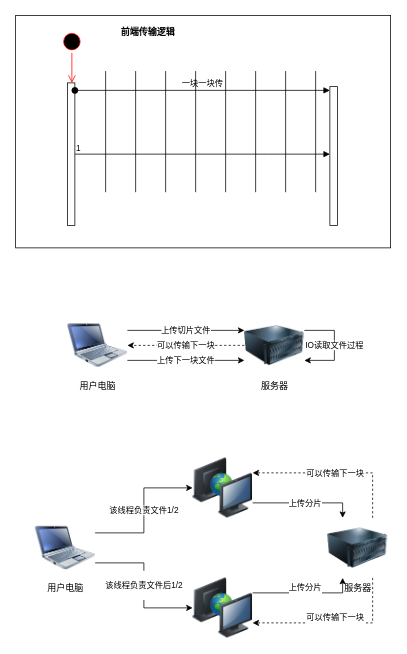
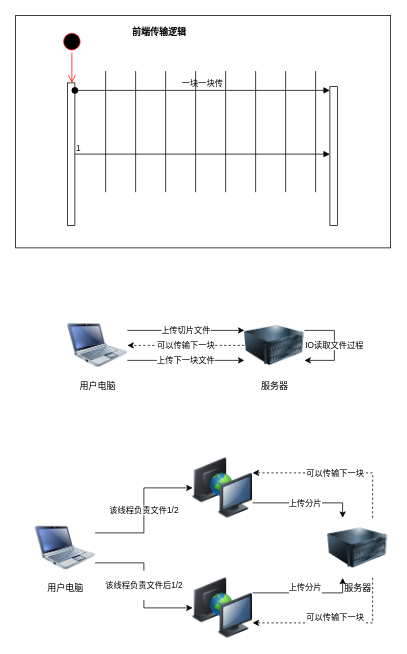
node "前端传输逻辑": moved (147, 33) -> (159, 33)
